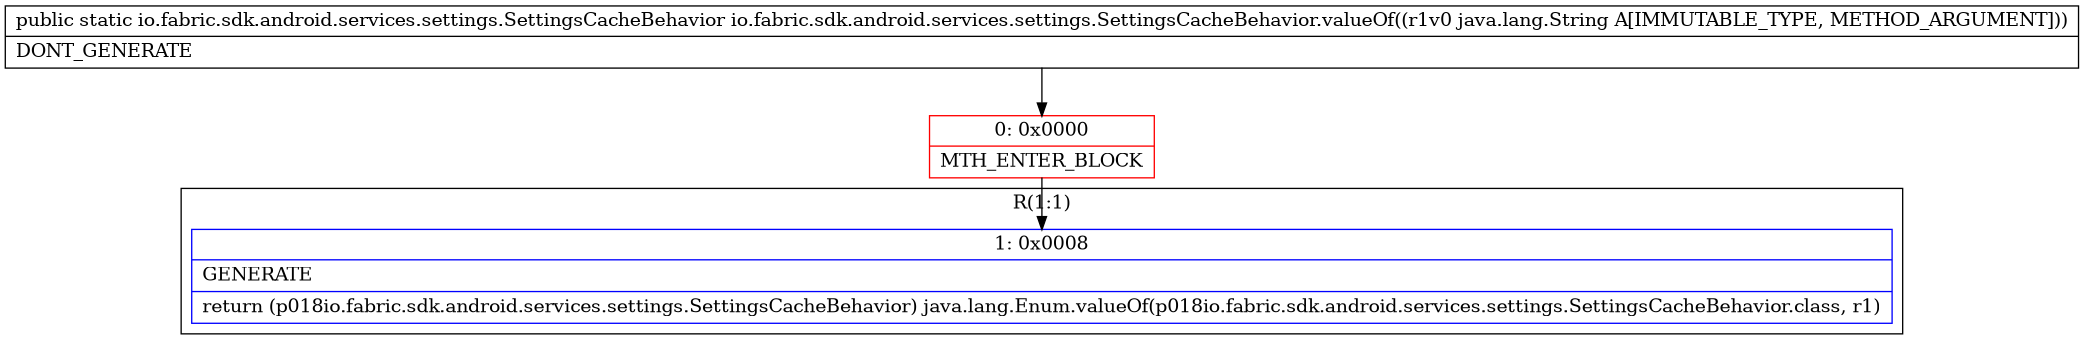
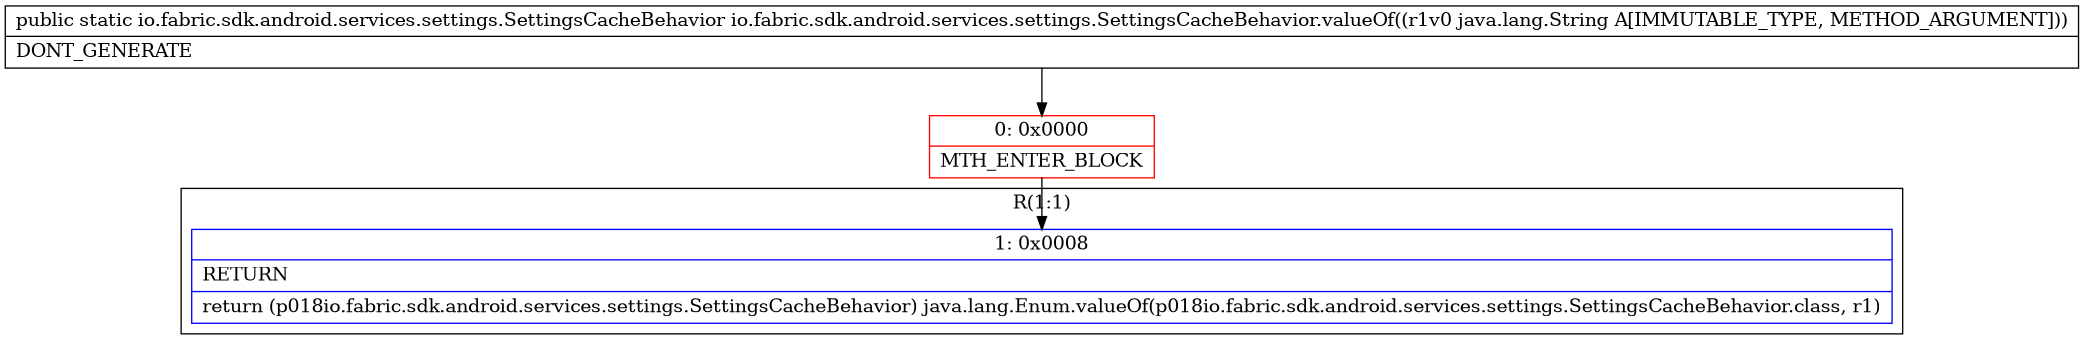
node "1: 0x0008": text "GENERATE" -> "RETURN"
